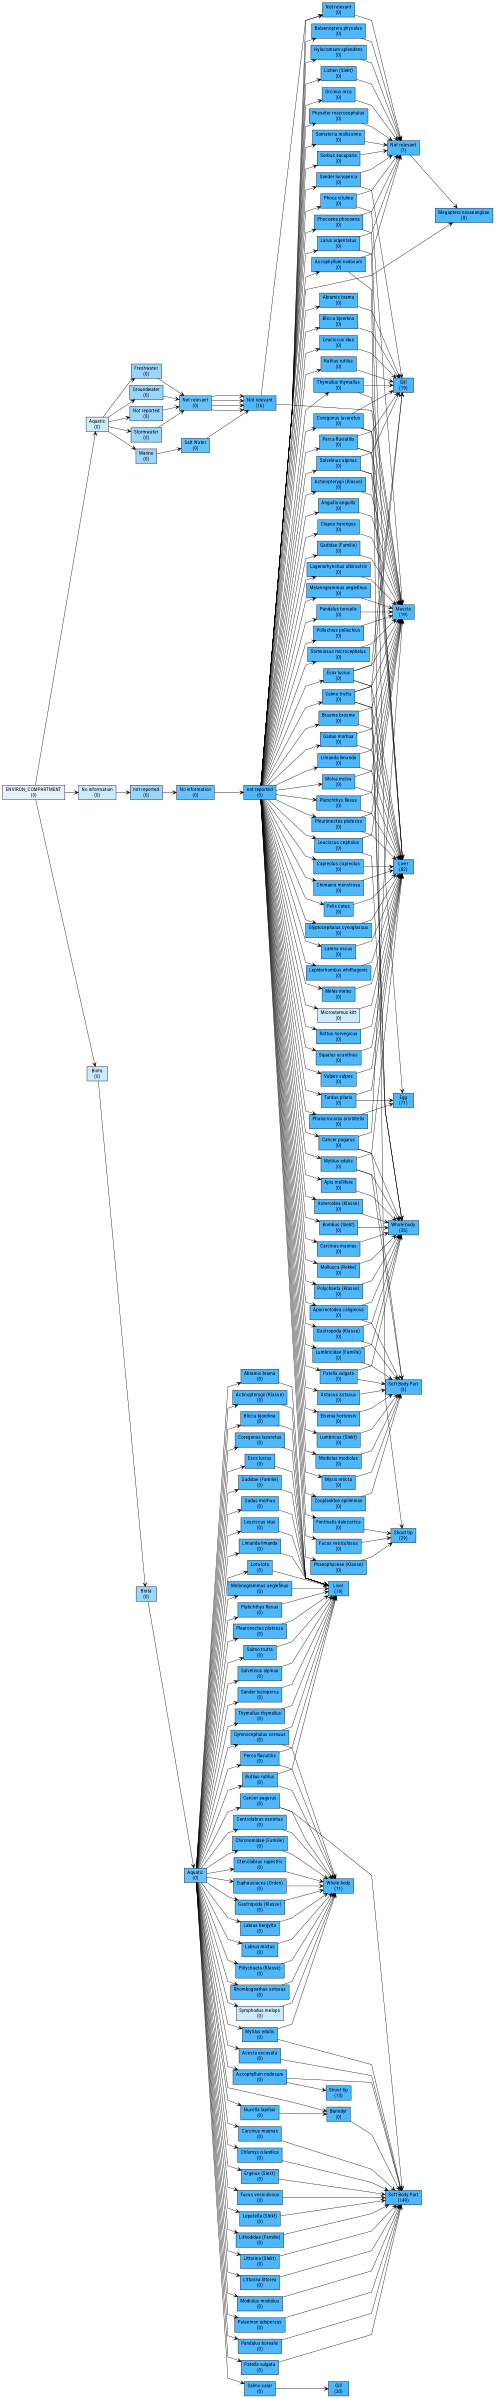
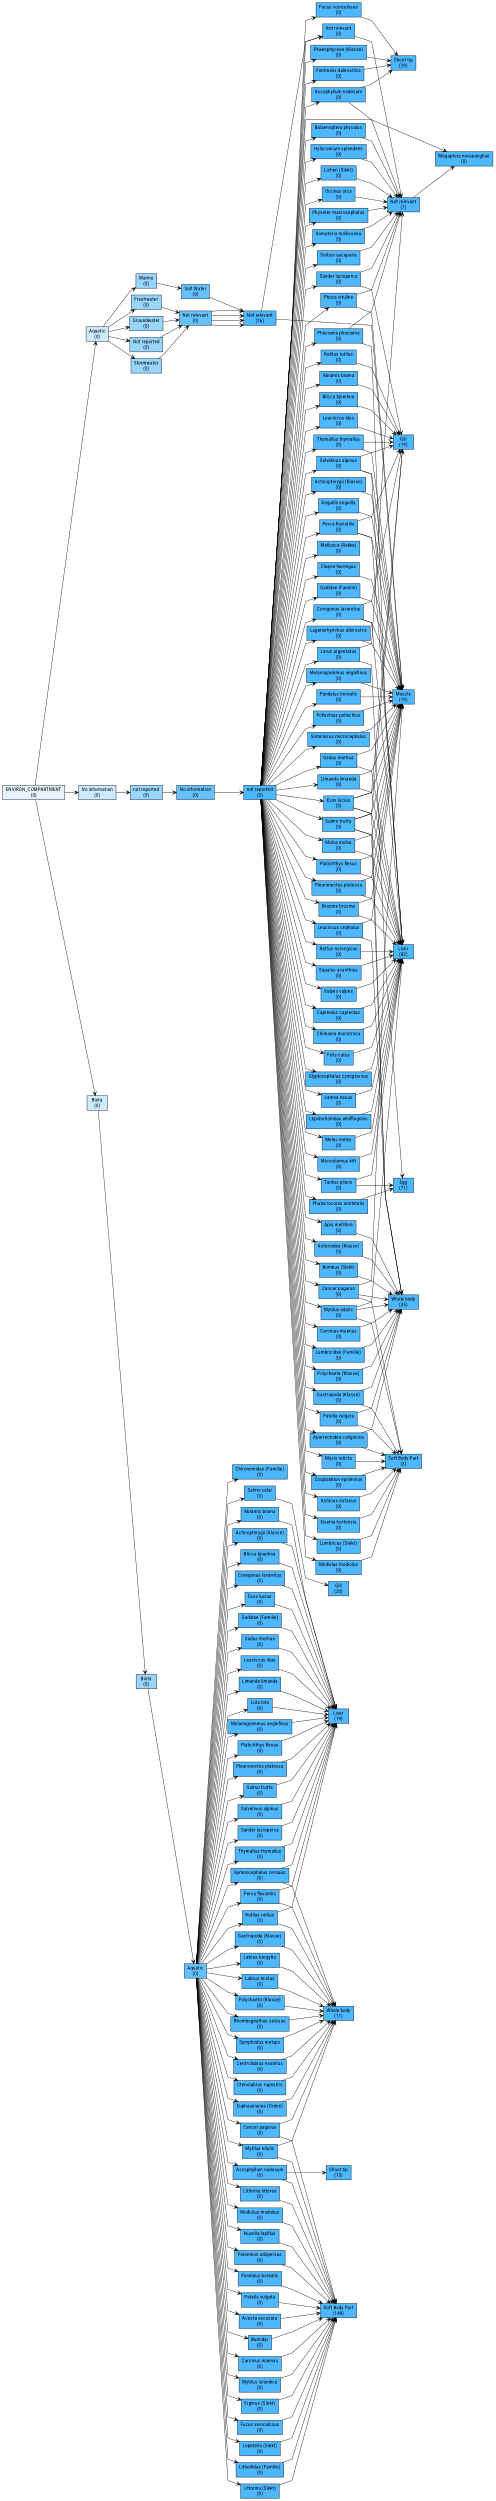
node "Microstomus kitt (0)": fillcolor #ccebff -> #4db8ff
edge "Mollusca (Rekke) (0)" -> "Whole body (35)": removed
edge "Lumbricidae (Familie) (0)" -> "Soft Body Part (3)": removed
edge "Chironomidae (Familie) (0)" -> "Whole body (11)": removed
node "Symphodus melops (0)": fillcolor #ccebff -> #4db8ff
edge "Nucella lapillus (0)" -> "Bunndyr (0)": now "Nucella lapillus (0)" -> "Soft Body Part (149)"
node "Chlamys islandica (0)": label "Chlamys islandica (0)" -> "Mytilus islandica (0)"
